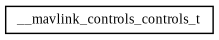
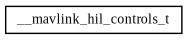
node "__mavlink_controls_controls_t": label "__mavlink_controls_controls_t" -> "__mavlink_hil_controls_t"
